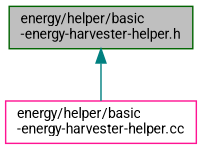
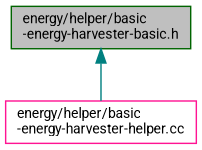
node "energy/helper/basic -energy-harvester-helper.h": label "energy/helper/basic -energy-harvester-helper.h" -> "energy/helper/basic -energy-harvester-basic.h"
